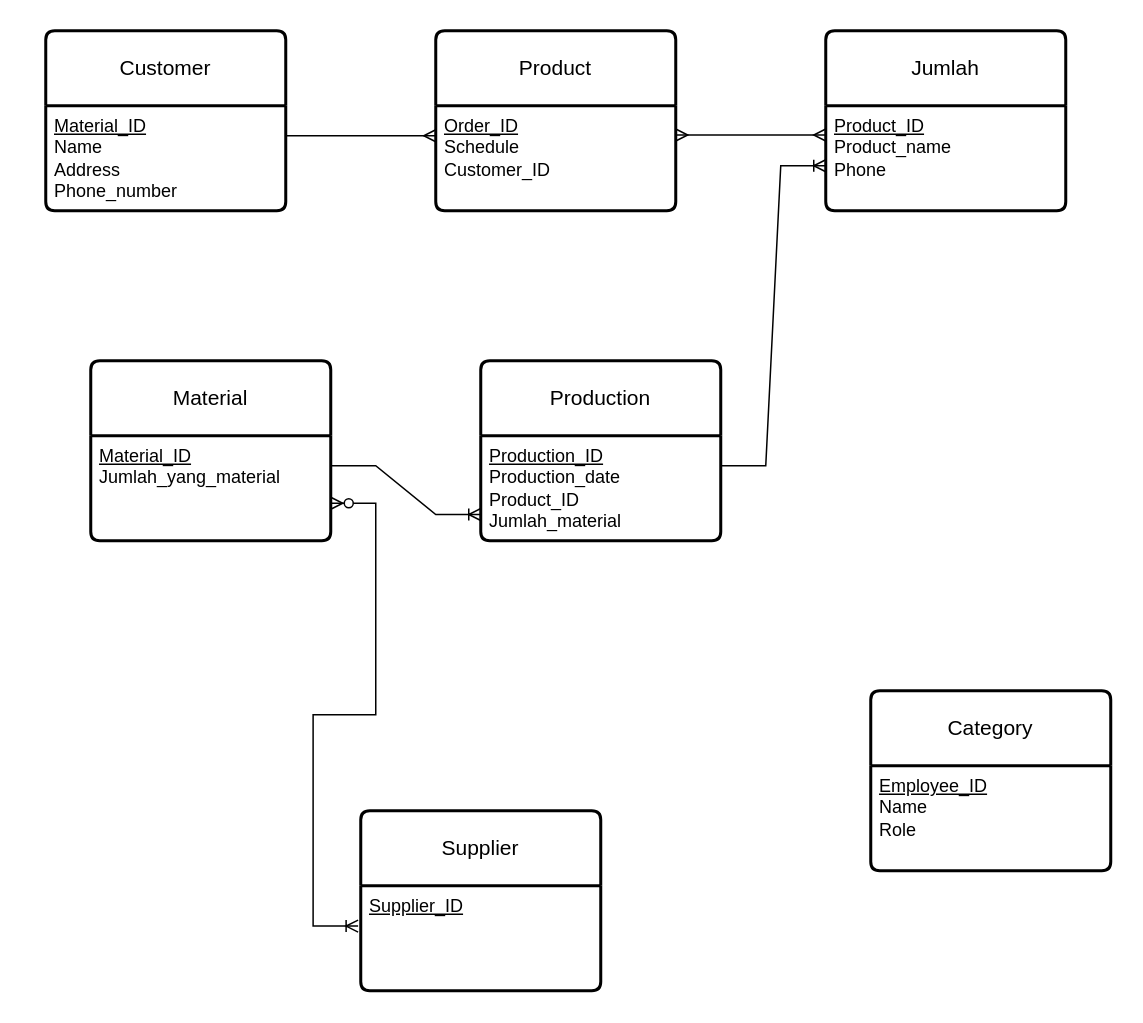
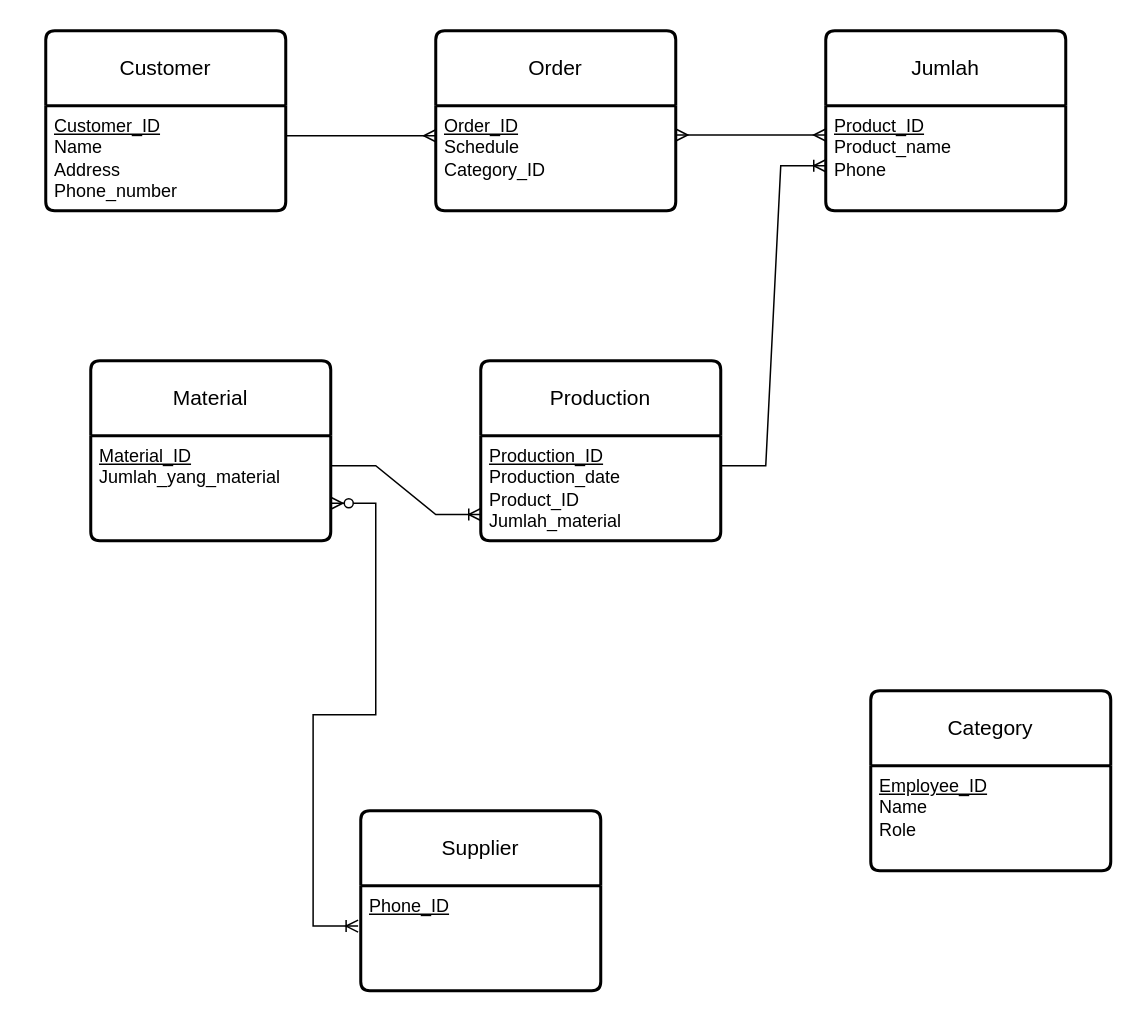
node "Product": label "Product" -> "Order"
node "Order_ID Schedule Customer_ID": label "Order_ID Schedule Customer_ID" -> "Order_ID Schedule Category_ID"
node "Material_ID Name Address Phone_number": label "Material_ID Name Address Phone_number" -> "Customer_ID Name Address Phone_number"
node "Supplier_ID": label "Supplier_ID" -> "Phone_ID"
